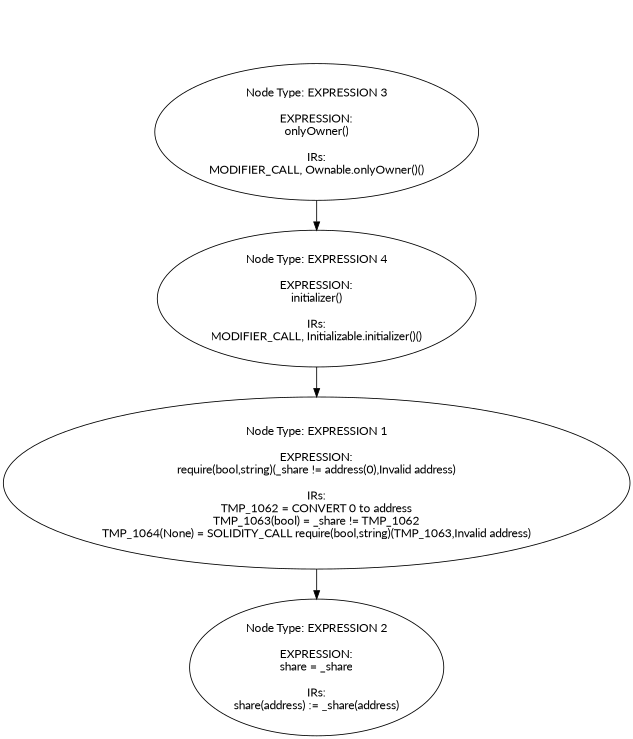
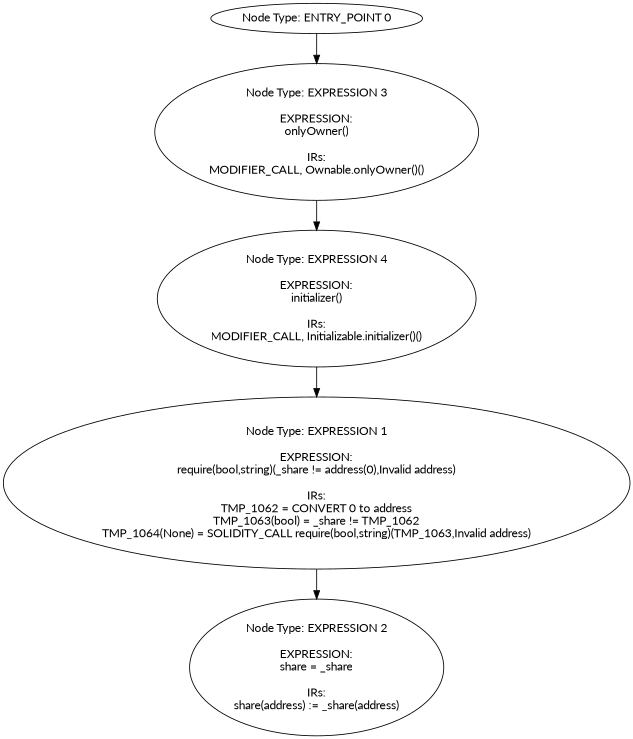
node "Node Type: ENTRY_POINT 0": added
